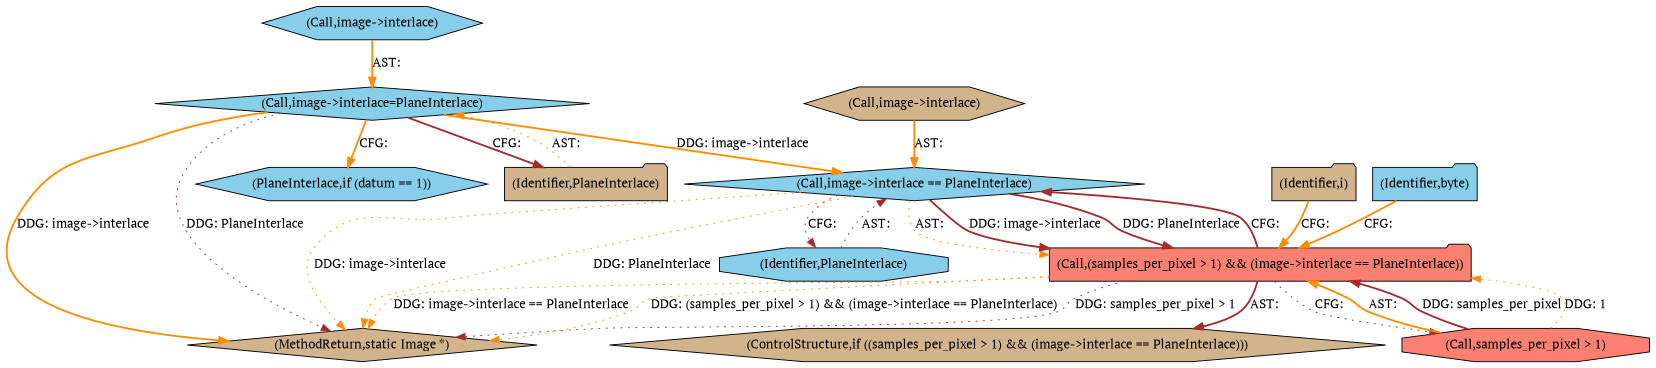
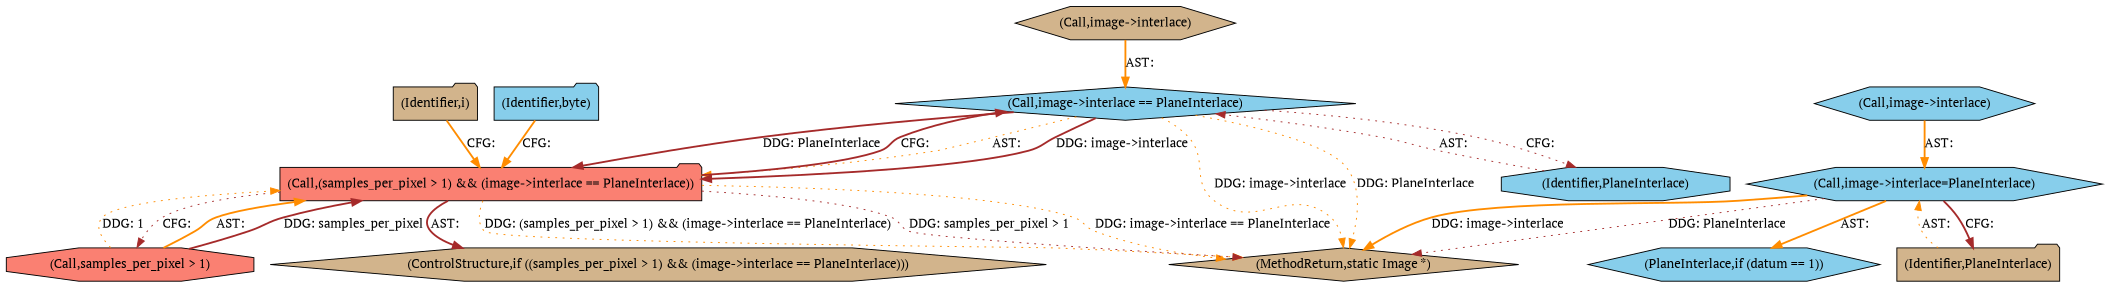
node "(Call,image->interlace=PlaneInterlace)": shape diamond -> hexagon
edge "(Call,image->interlace=PlaneInterlace)" -> "(Call,image->interlace == PlaneInterlace)": removed, label "DDG: image->interlace"
edge "(Call,image->interlace=PlaneInterlace)" -> "(PlaneInterlace,if (datum == 1))": label "CFG: " -> "AST: "
